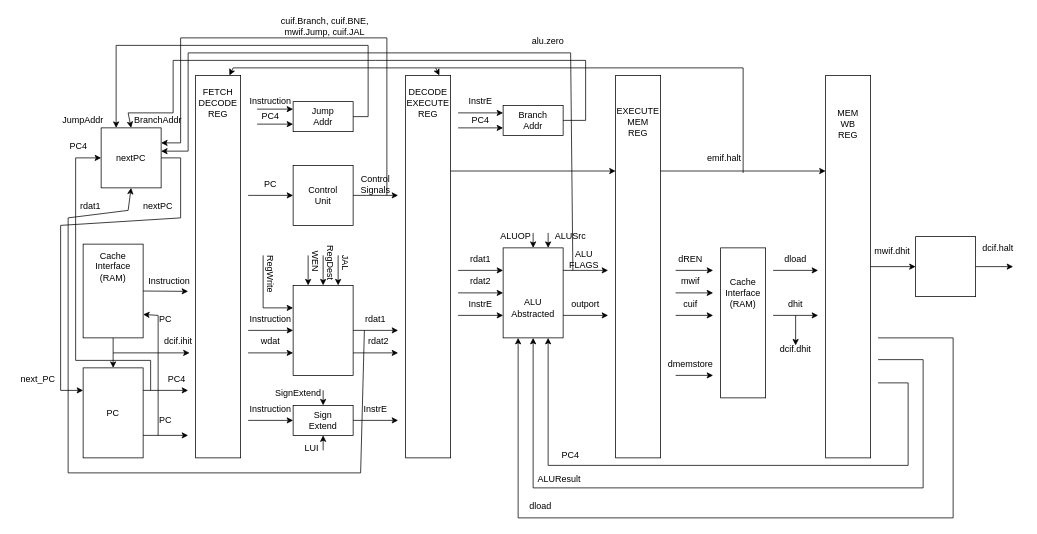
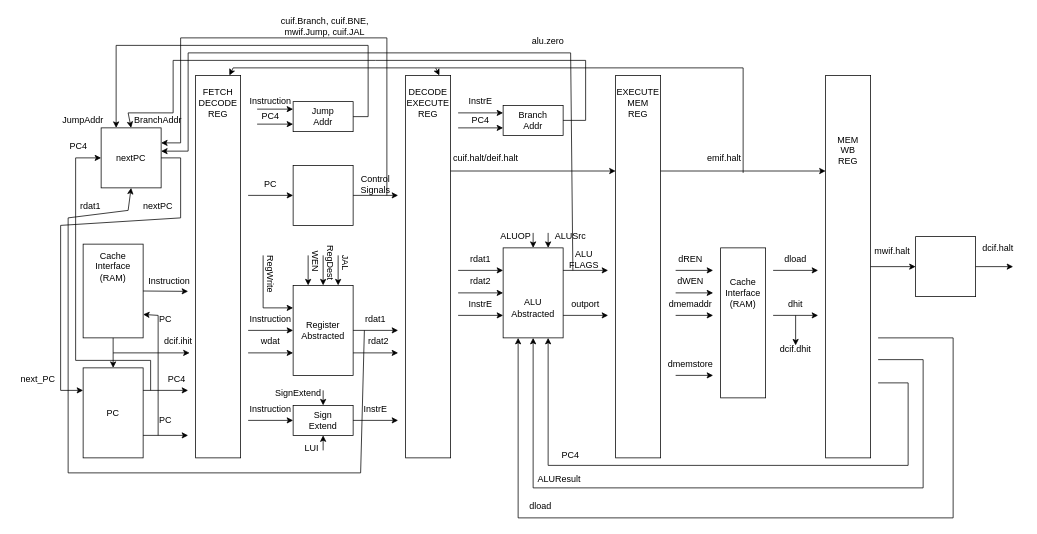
node "EXECUTE MEM REG": moved (638, 122) -> (638, 103)
node "MEM WB REG": moved (848, 124) -> (848, 150)
node "cuif.halt/deif.halt": added
node "Control Unit": removed
node "mwif.dhit": label "mwif.dhit" -> "mwif.halt"
node "mwif": label "mwif" -> "dWEN"
node "cuif": label "cuif" -> "dmemaddr"
node "Register Abstracted": added
